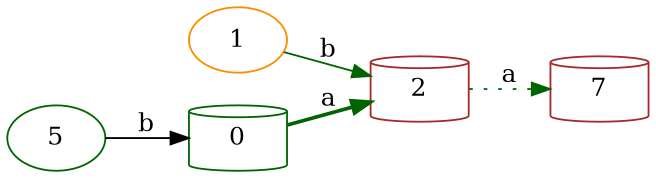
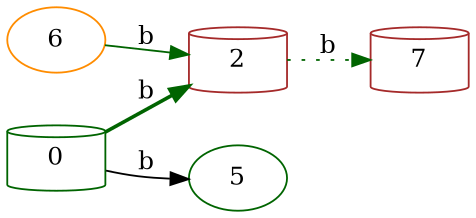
node "1": label "1" -> "6"
edge "2" -> "7": label "a" -> "b"
edge "0" -> "2": label "a" -> "b"
edge "5" -> "0": reversed
